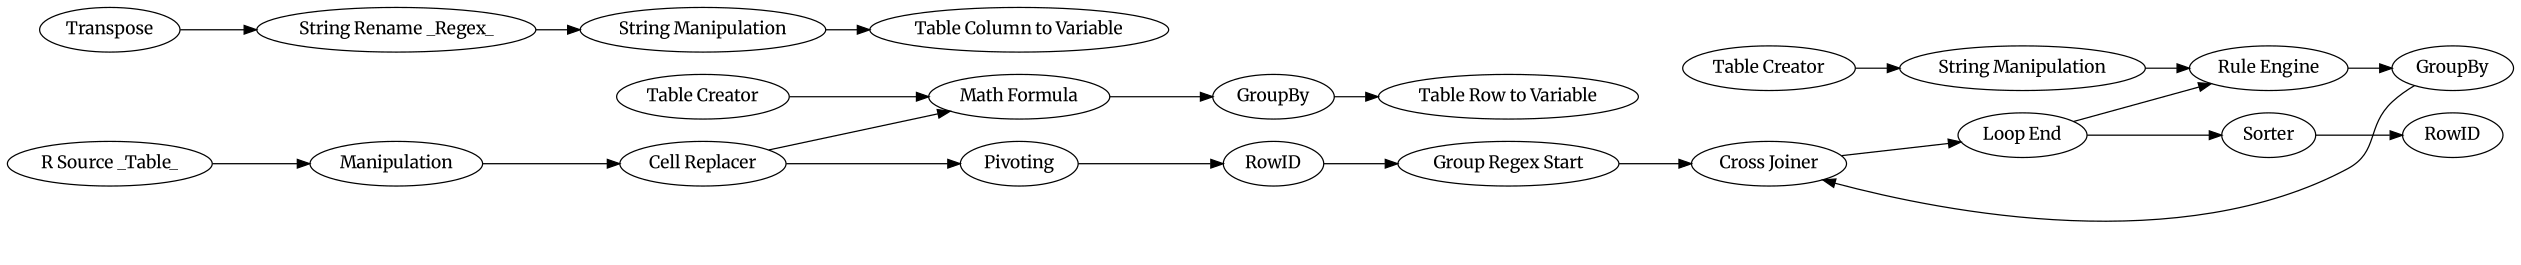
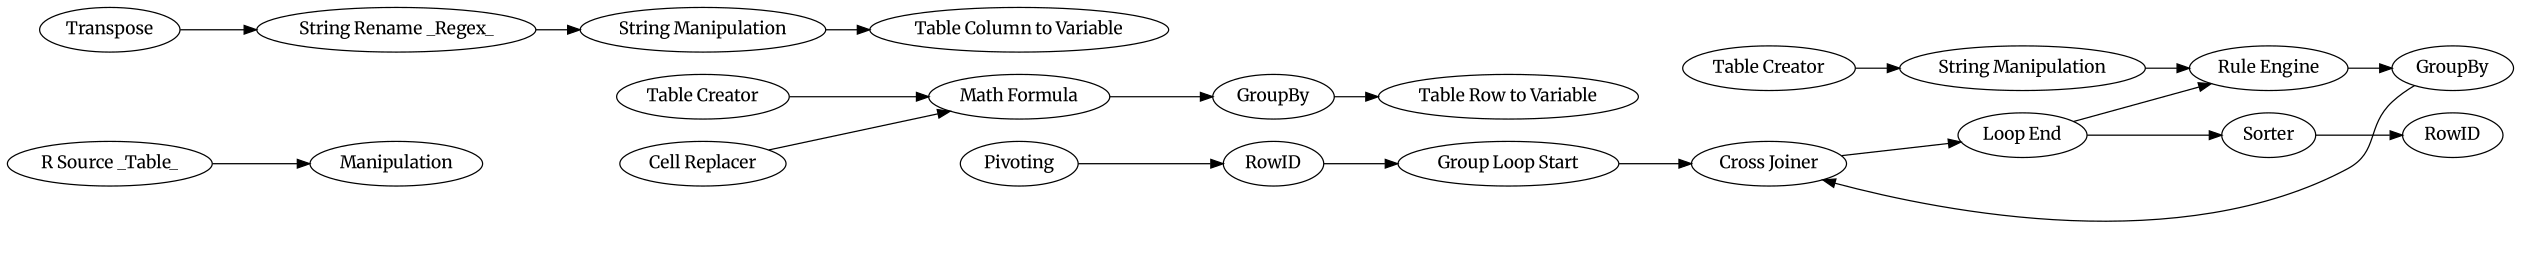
edge "Manipulation" -> "Cell Replacer": removed
edge "Cell Replacer" -> "Pivoting": removed
node "Group Regex Start": label "Group Regex Start" -> "Group Loop Start"
